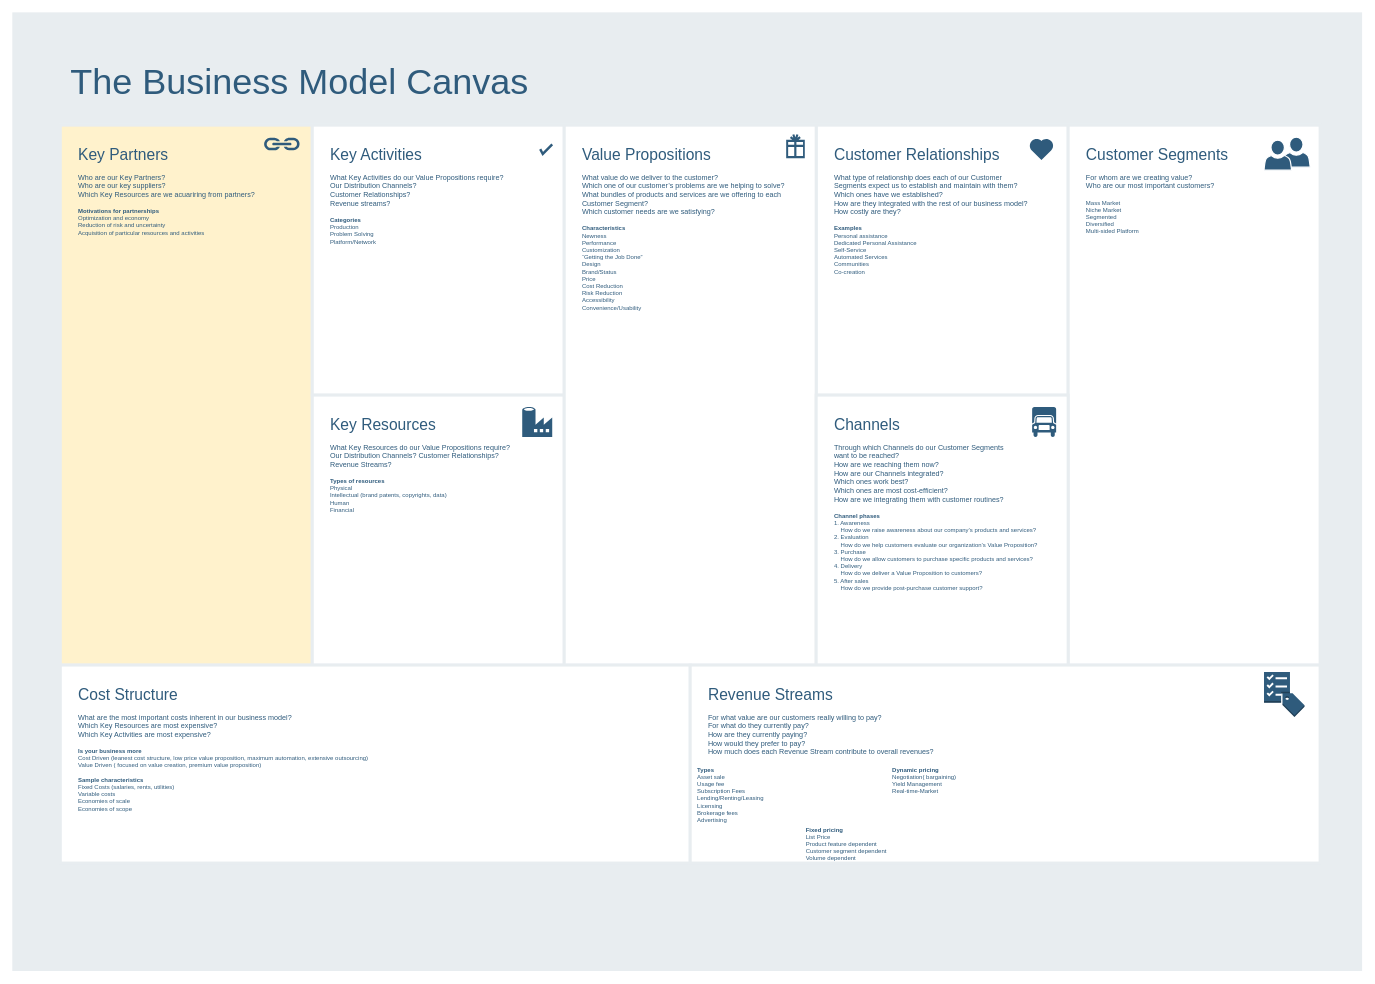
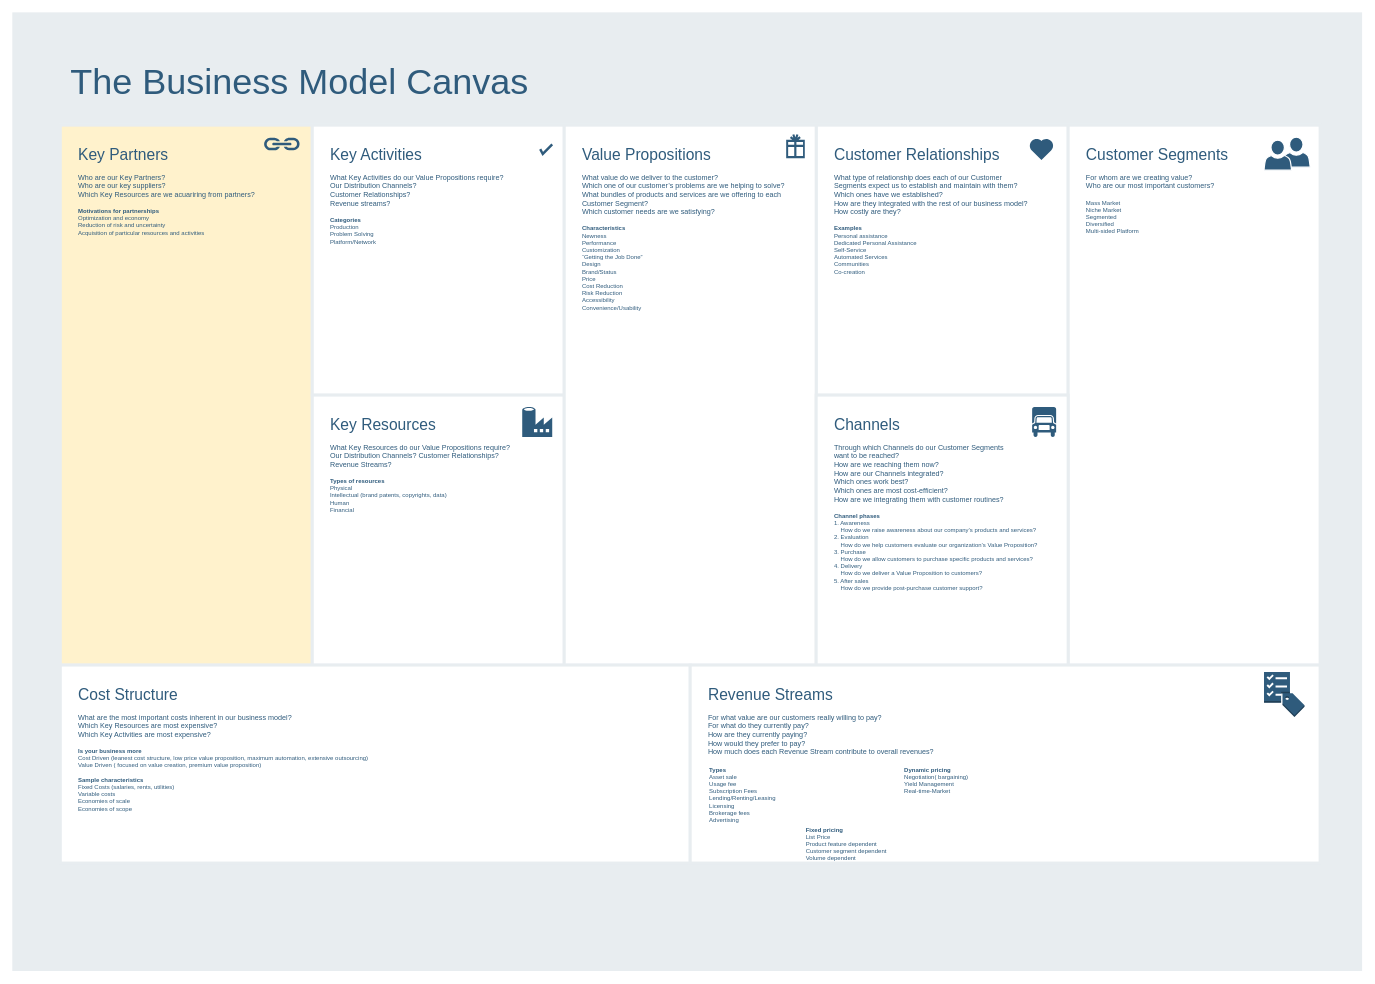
node "Dynamic pricing Negotiation( bargaining) Yield Management Real-time-Market": moved (927, 780) -> (939, 780)
node "Types Asset sale Usage fee Subscription Fees Lending/Renting/Leasing Licensing Brokerage fees Advertising": moved (735, 795) -> (747, 795)
